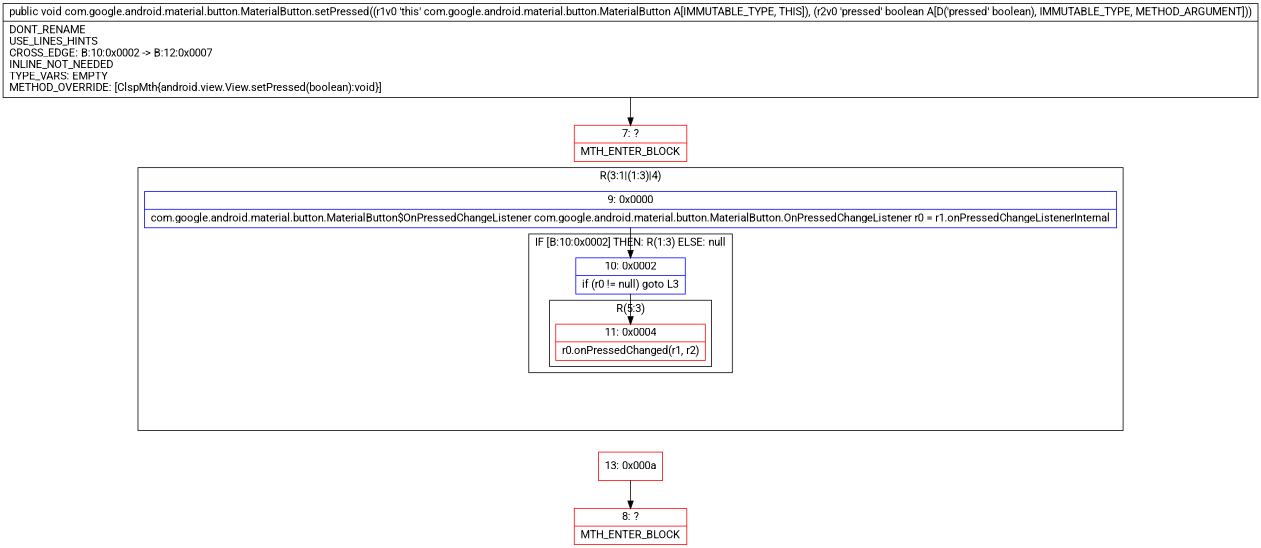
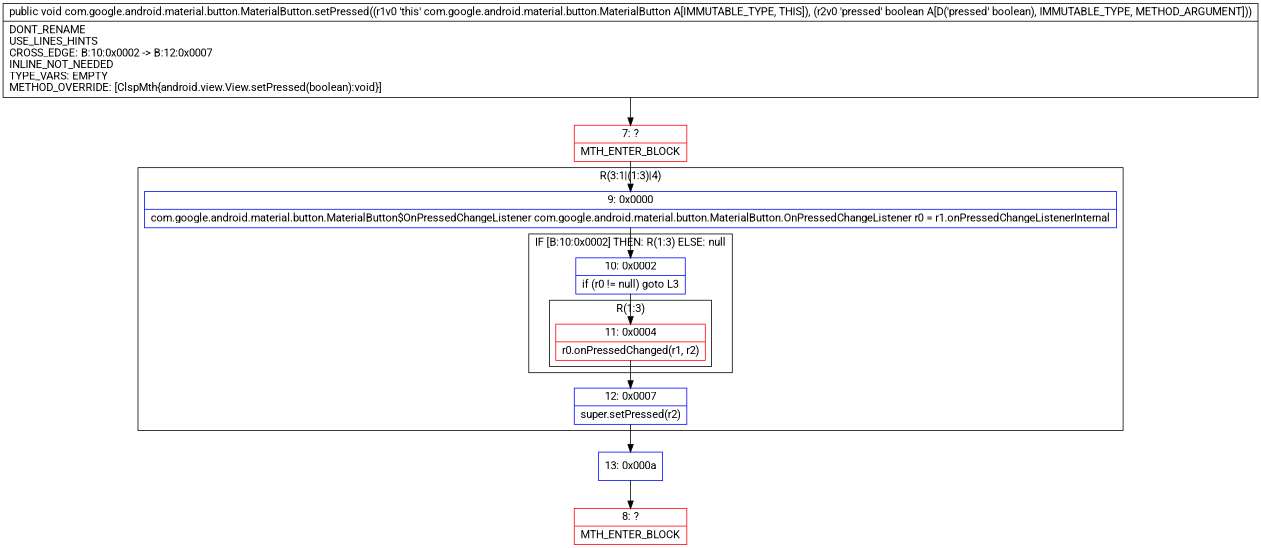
edge "7: ?" -> "9: 0x0000": added
cluster "R(5:3)": label "R(5:3)" -> "R(1:3)"
node "12: 0x0007": added
node "13: 0x000a": color red -> blue
